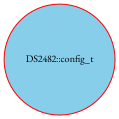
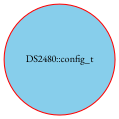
node "DS2482::config_t": label "DS2482::config_t" -> "DS2480::config_t"
